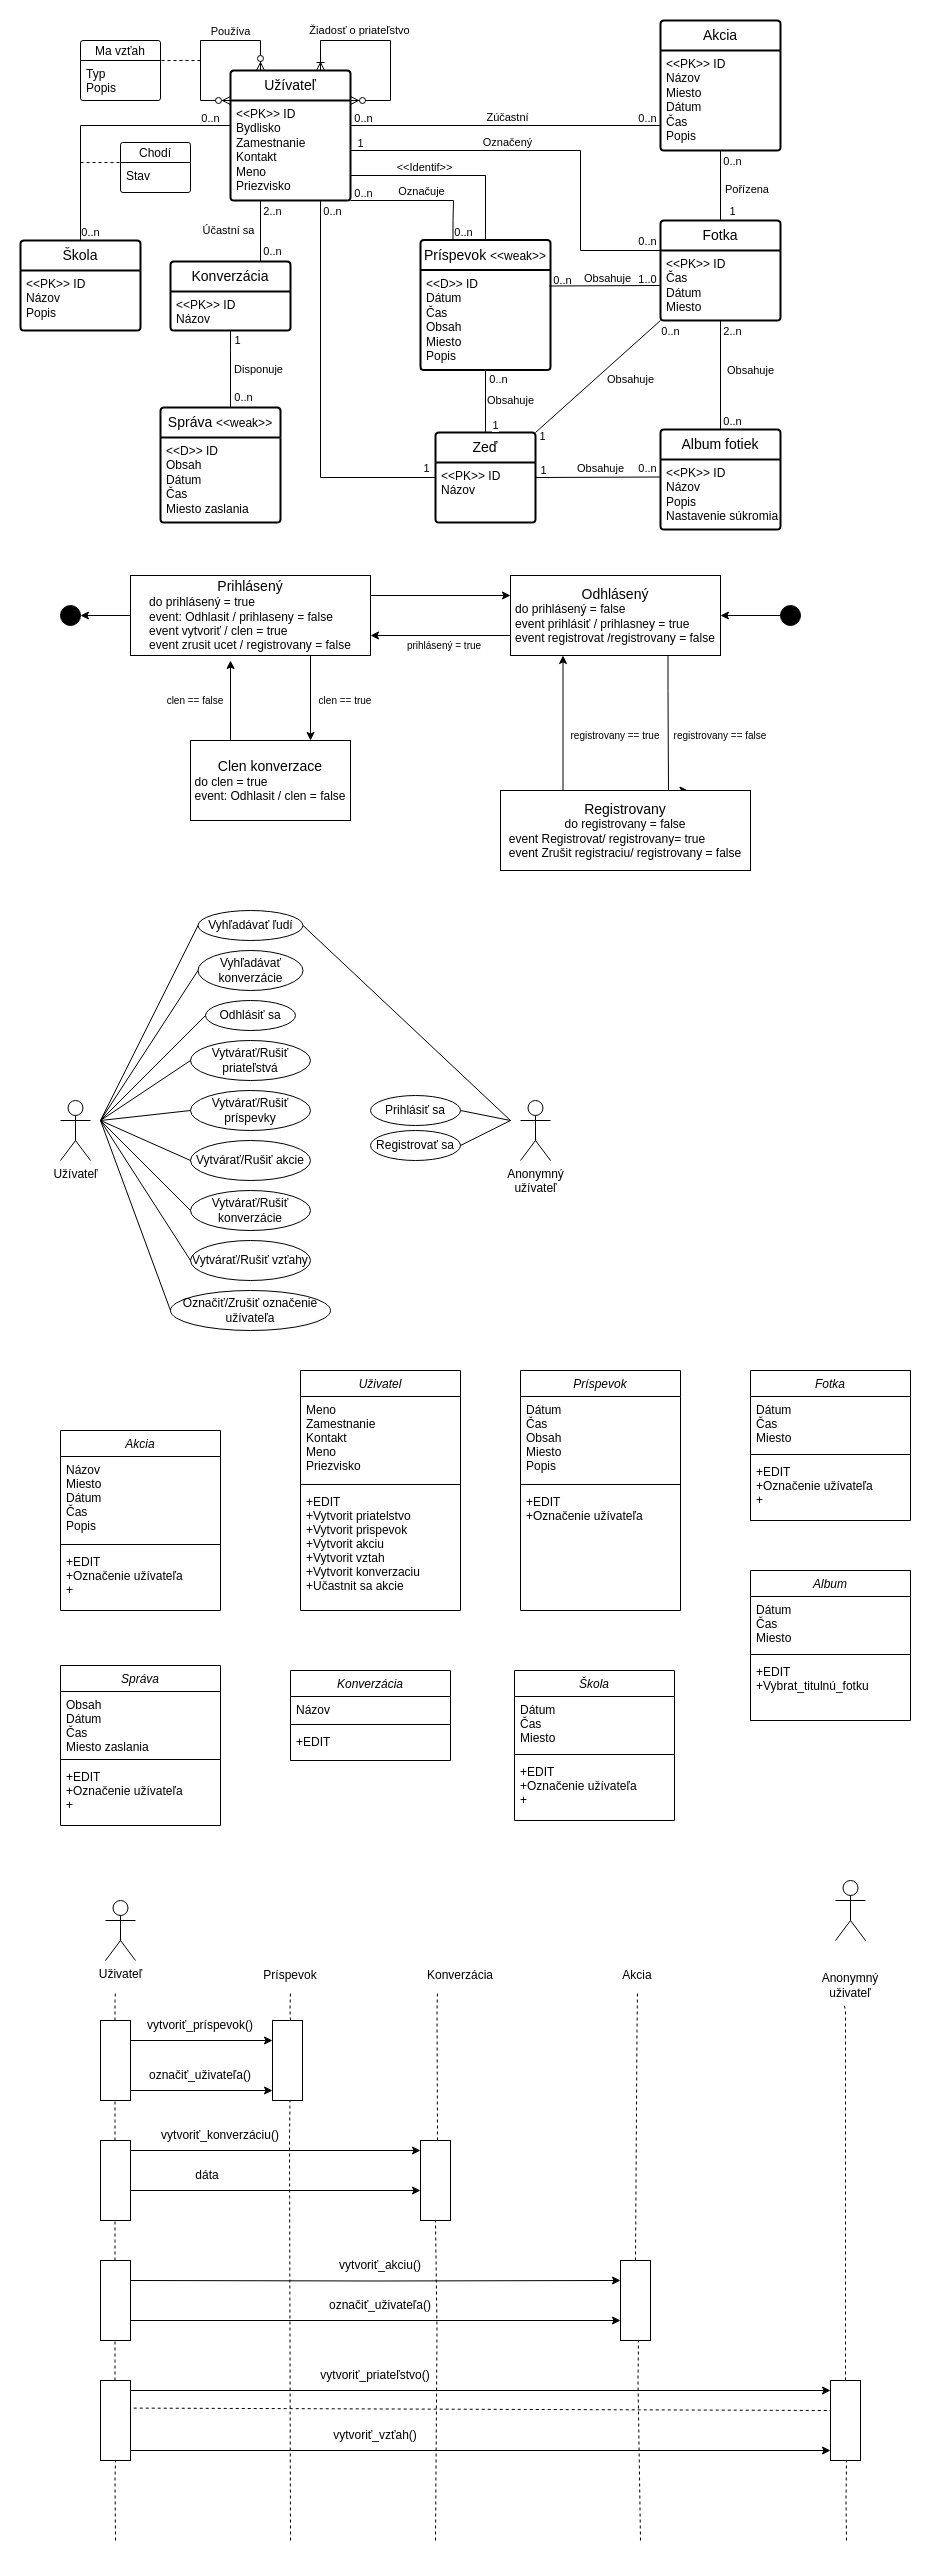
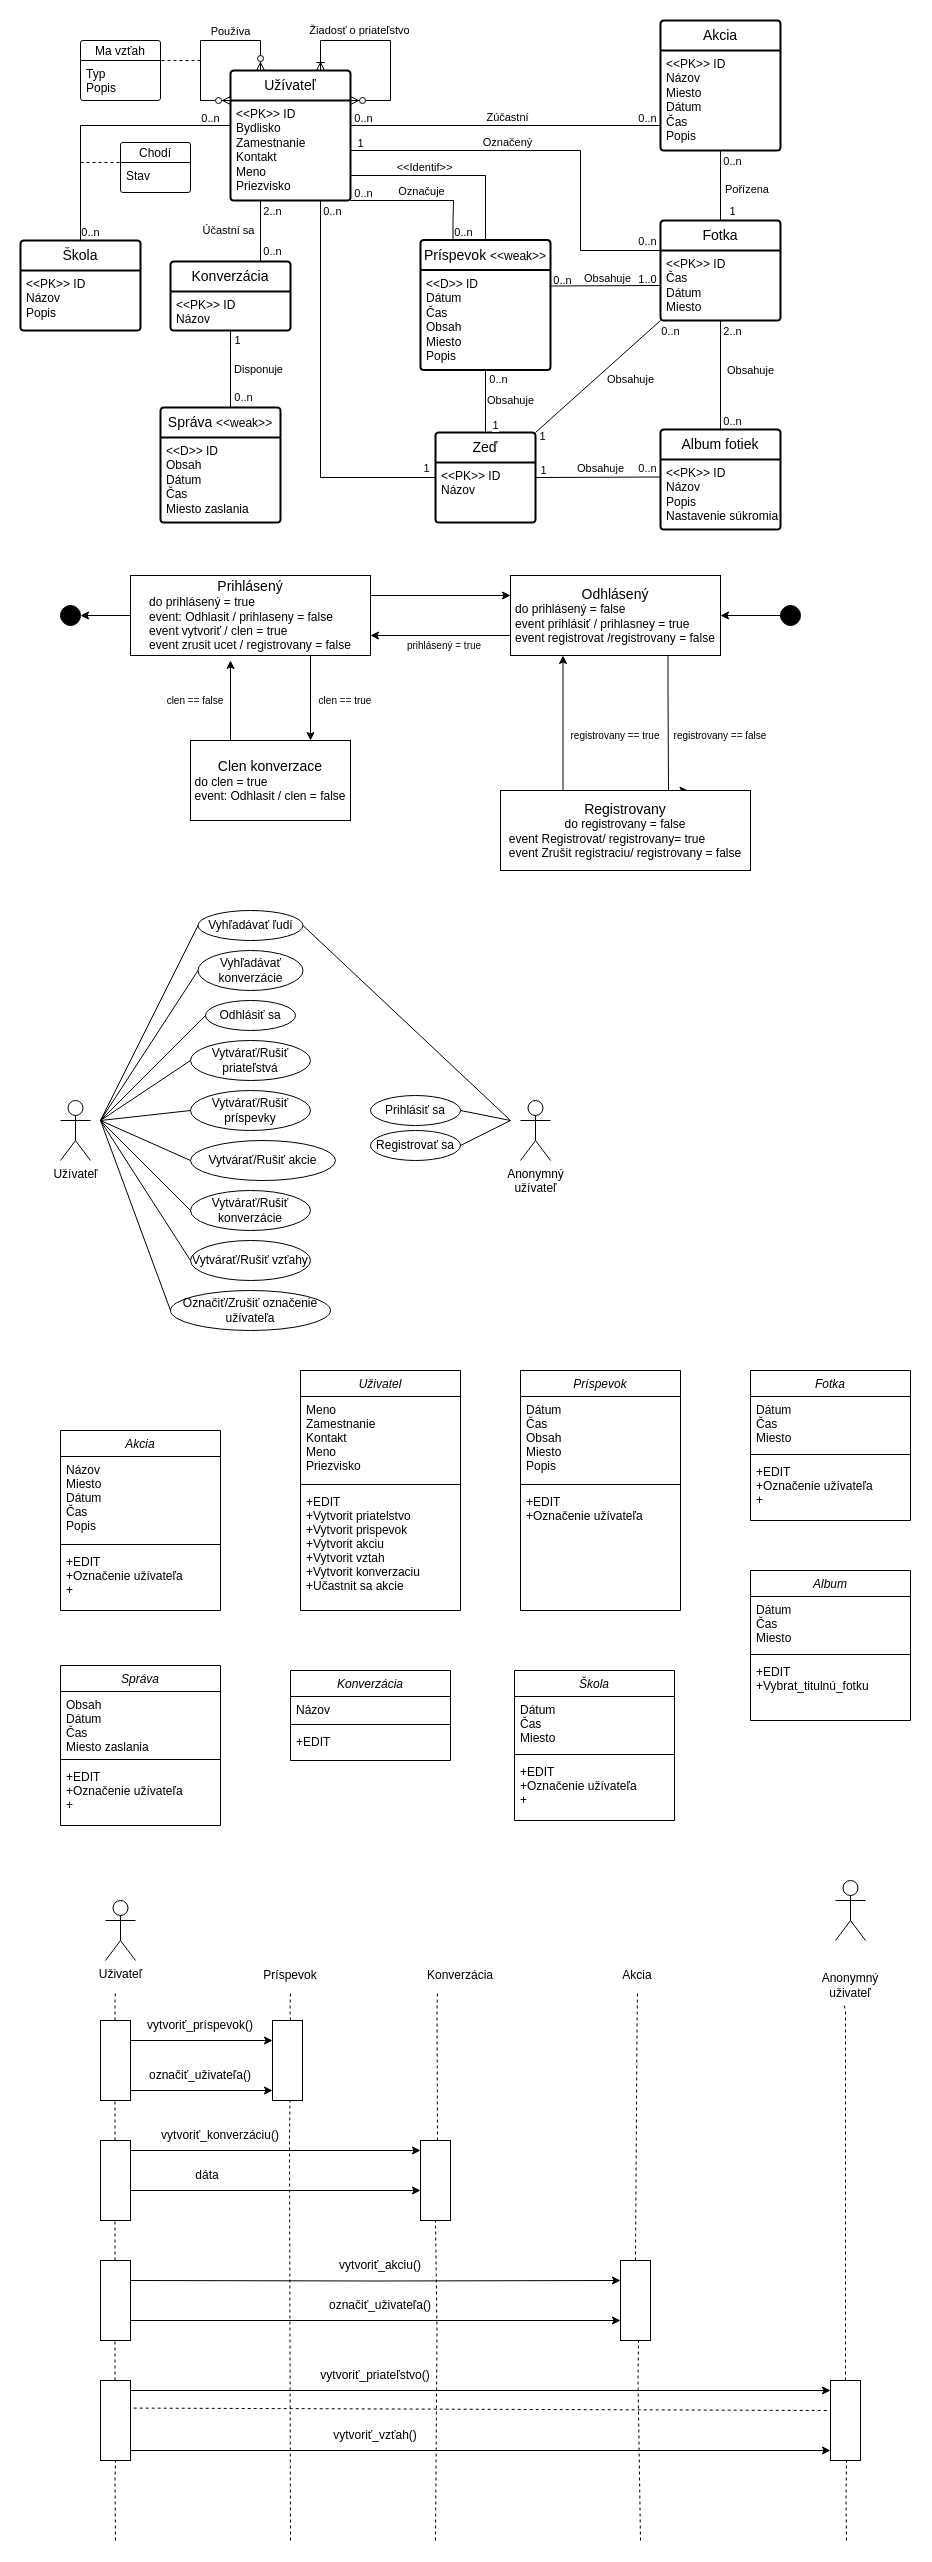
node "Vytvárať/Rušiť akcie": size 120x40 -> 145x40
